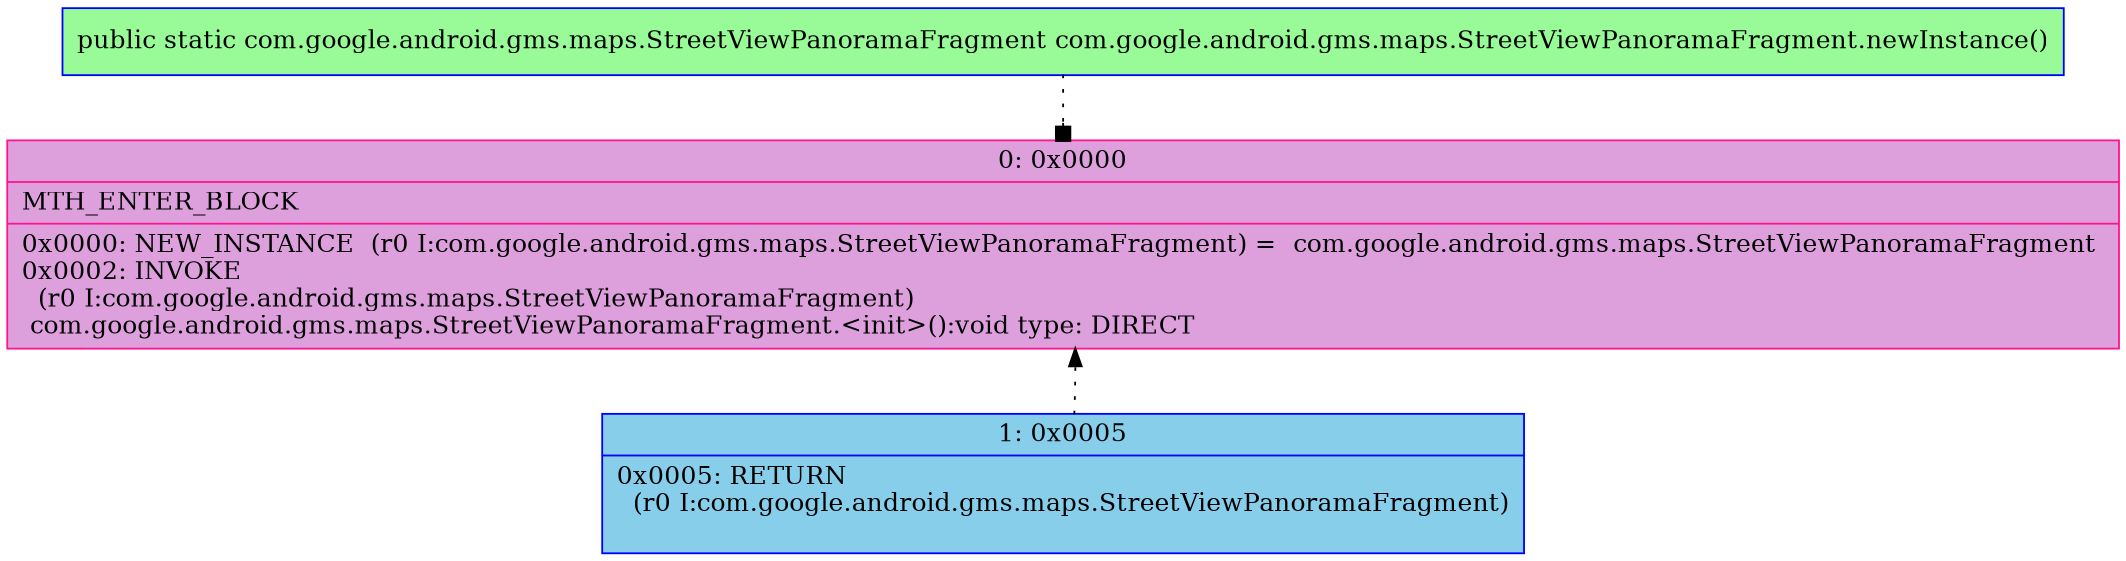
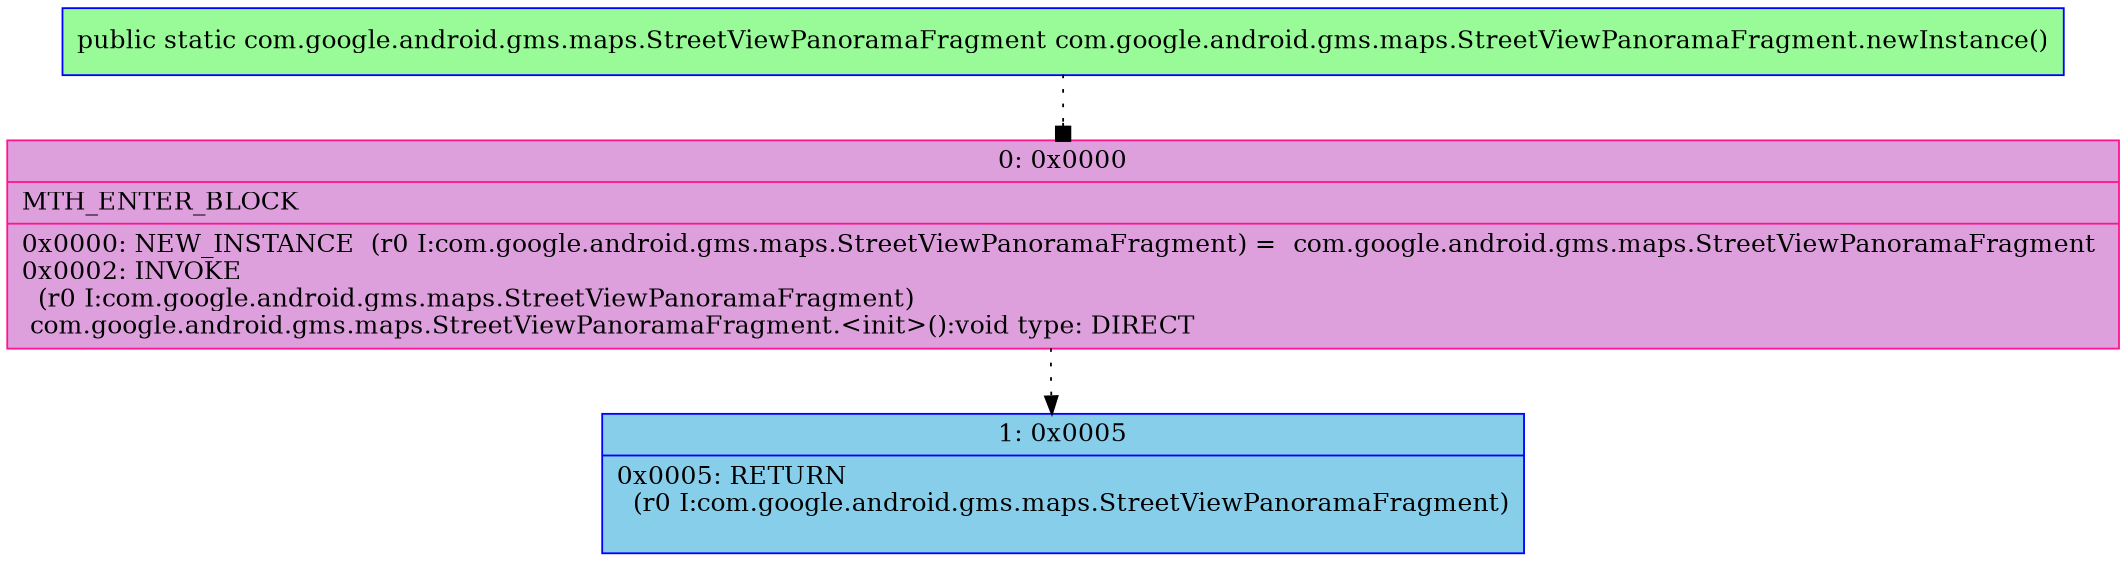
edge "1: 0x0005" -> "0: 0x0000": reversed
